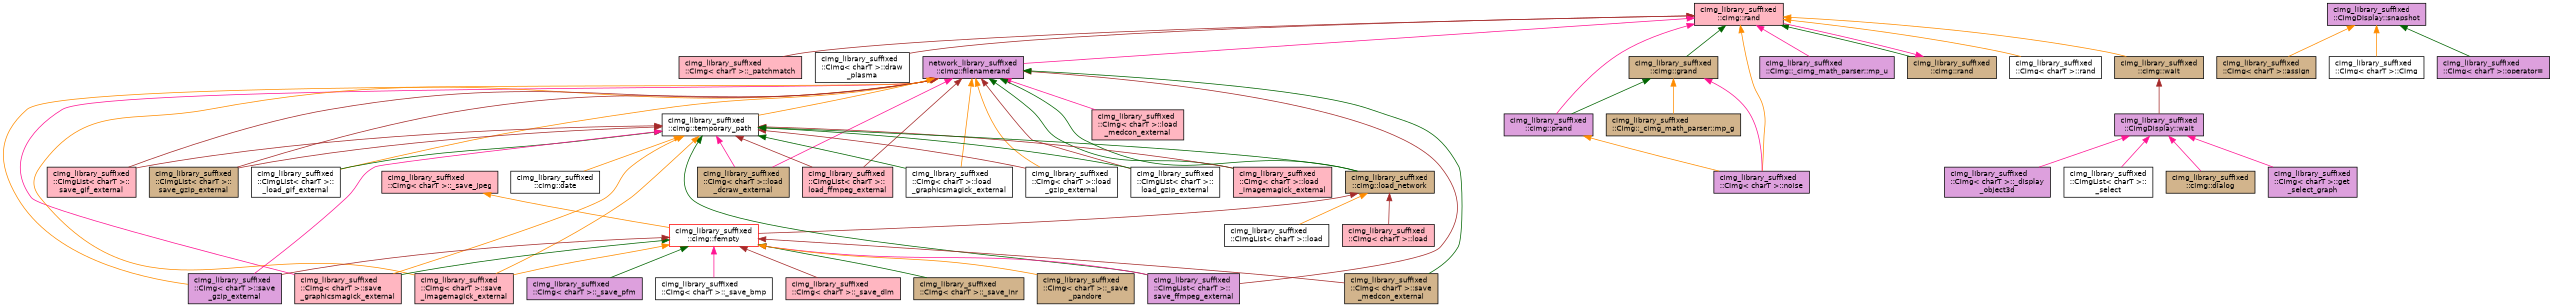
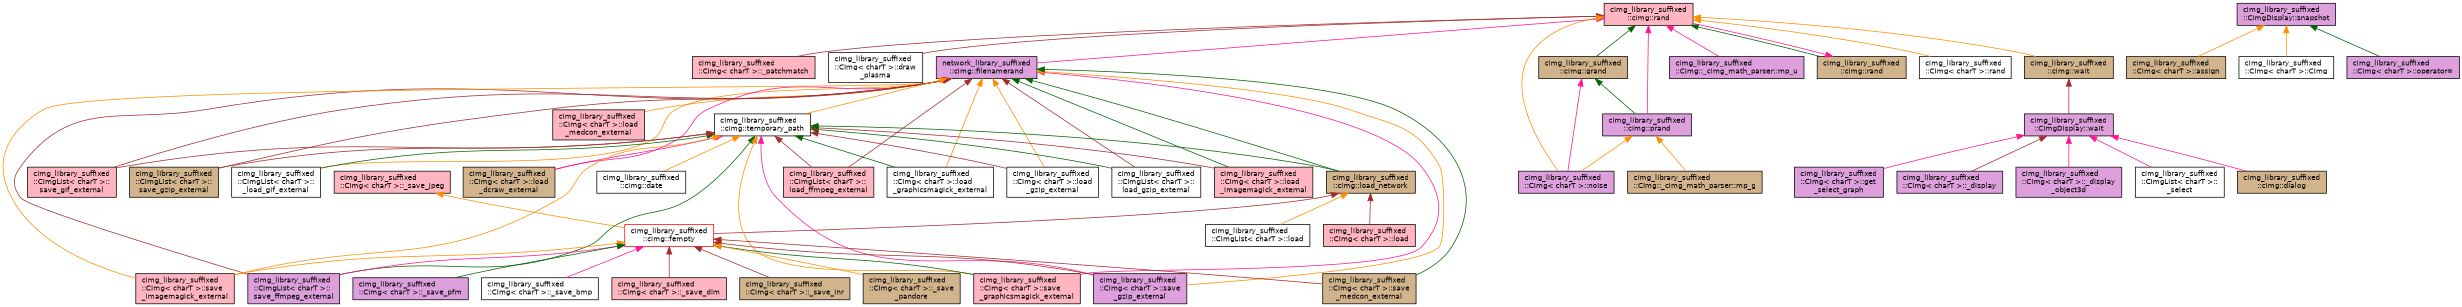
edge "cimg_library_suffixed ::CImg< charT >::load _medcon_external" -> "network_library_suffixed ::cimg::filenamerand": color deeppink -> darkorange
edge "cimg_library_suffixed ::CImg::_cimg_math_parser::mp_g" -> "cimg_library_suffixed ::cimg::grand": now "cimg_library_suffixed ::CImg::_cimg_math_parser::mp_g" -> "cimg_library_suffixed ::cimg::prand"
node "cimg_library_suffixed ::CImg< charT >::_display": added
edge "cimg_library_suffixed ::CImg< charT >::_save_inr" -> "cimg_library_suffixed ::cimg::fempty": color darkgreen -> brown
